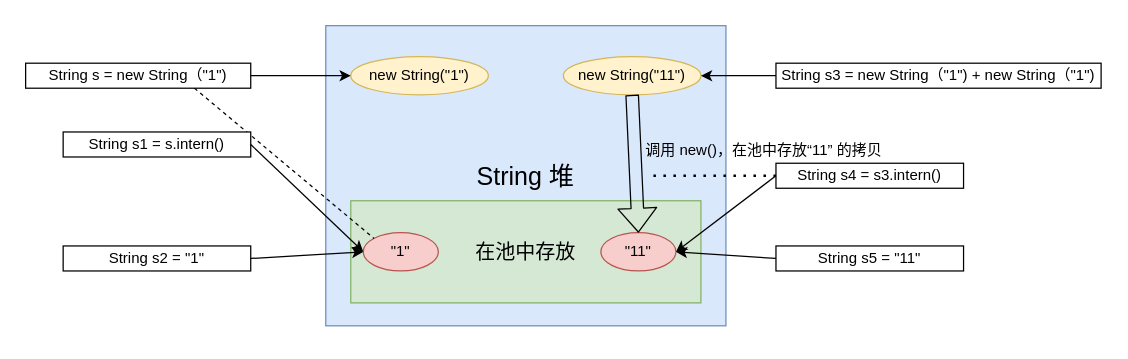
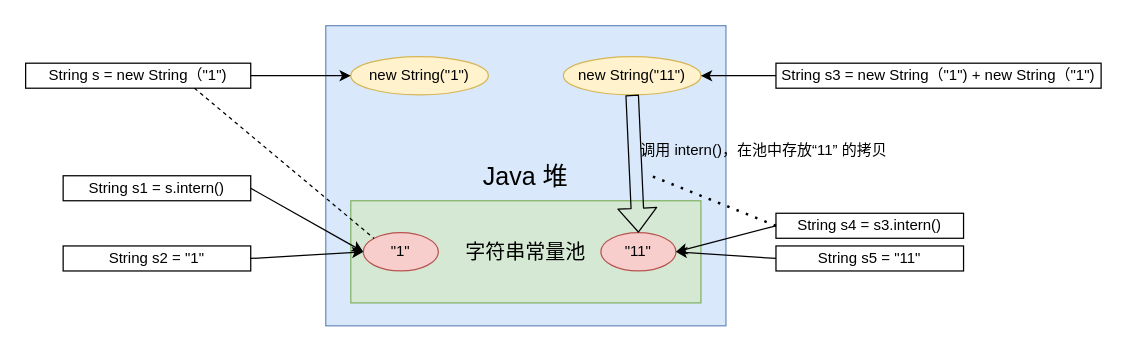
node "String s1 = s.intern()": moved (157, 144) -> (157, 188)
node "调用 new()，在池中存放“11” 的拷贝": label "调用 new()，在池中存放“11” 的拷贝" -> "调用 intern()，在池中存放“11” 的拷贝"
node "String 堆": label "String 堆" -> "Java 堆"
node "String s4 = s3.intern()": moved (869, 176) -> (869, 226)
node "在池中存放": label "在池中存放" -> "字符串常量池"
